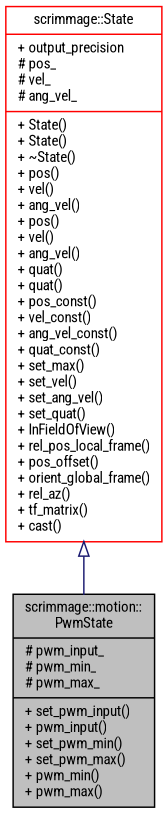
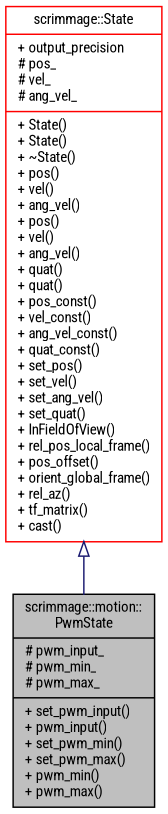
node "scrimmage::State": text "+ set_max()" -> "+ set_pos()"
